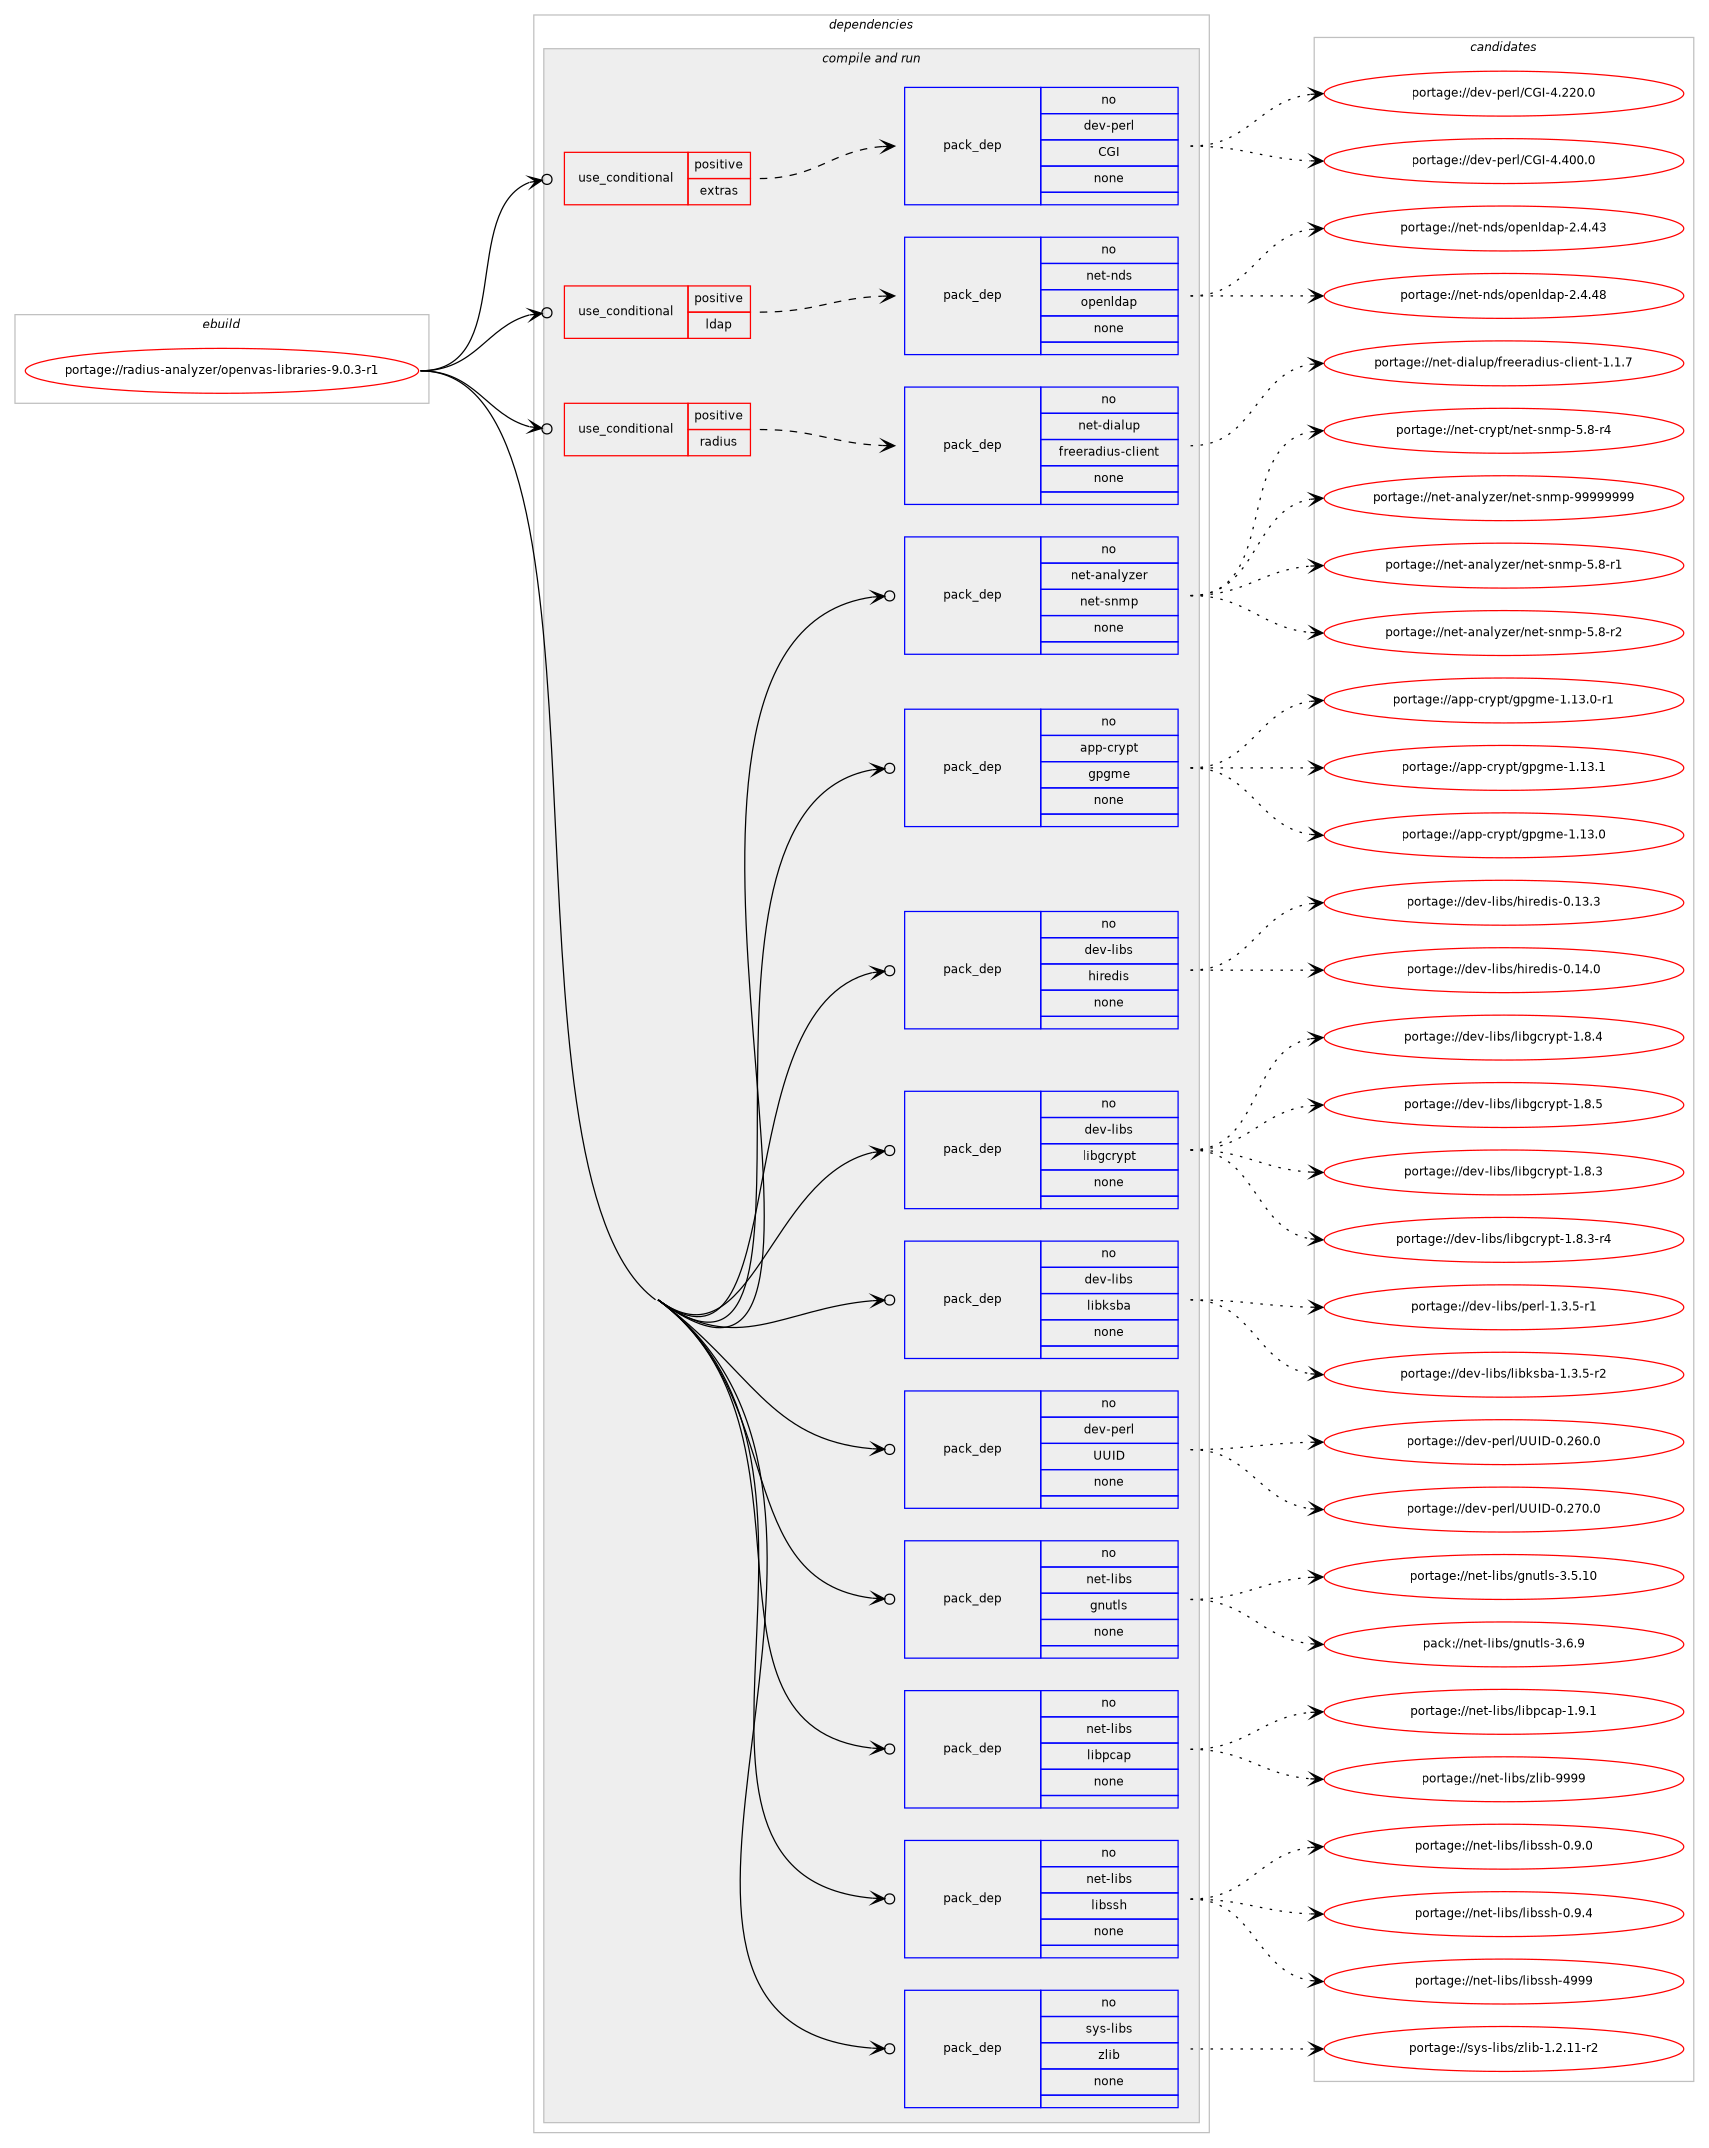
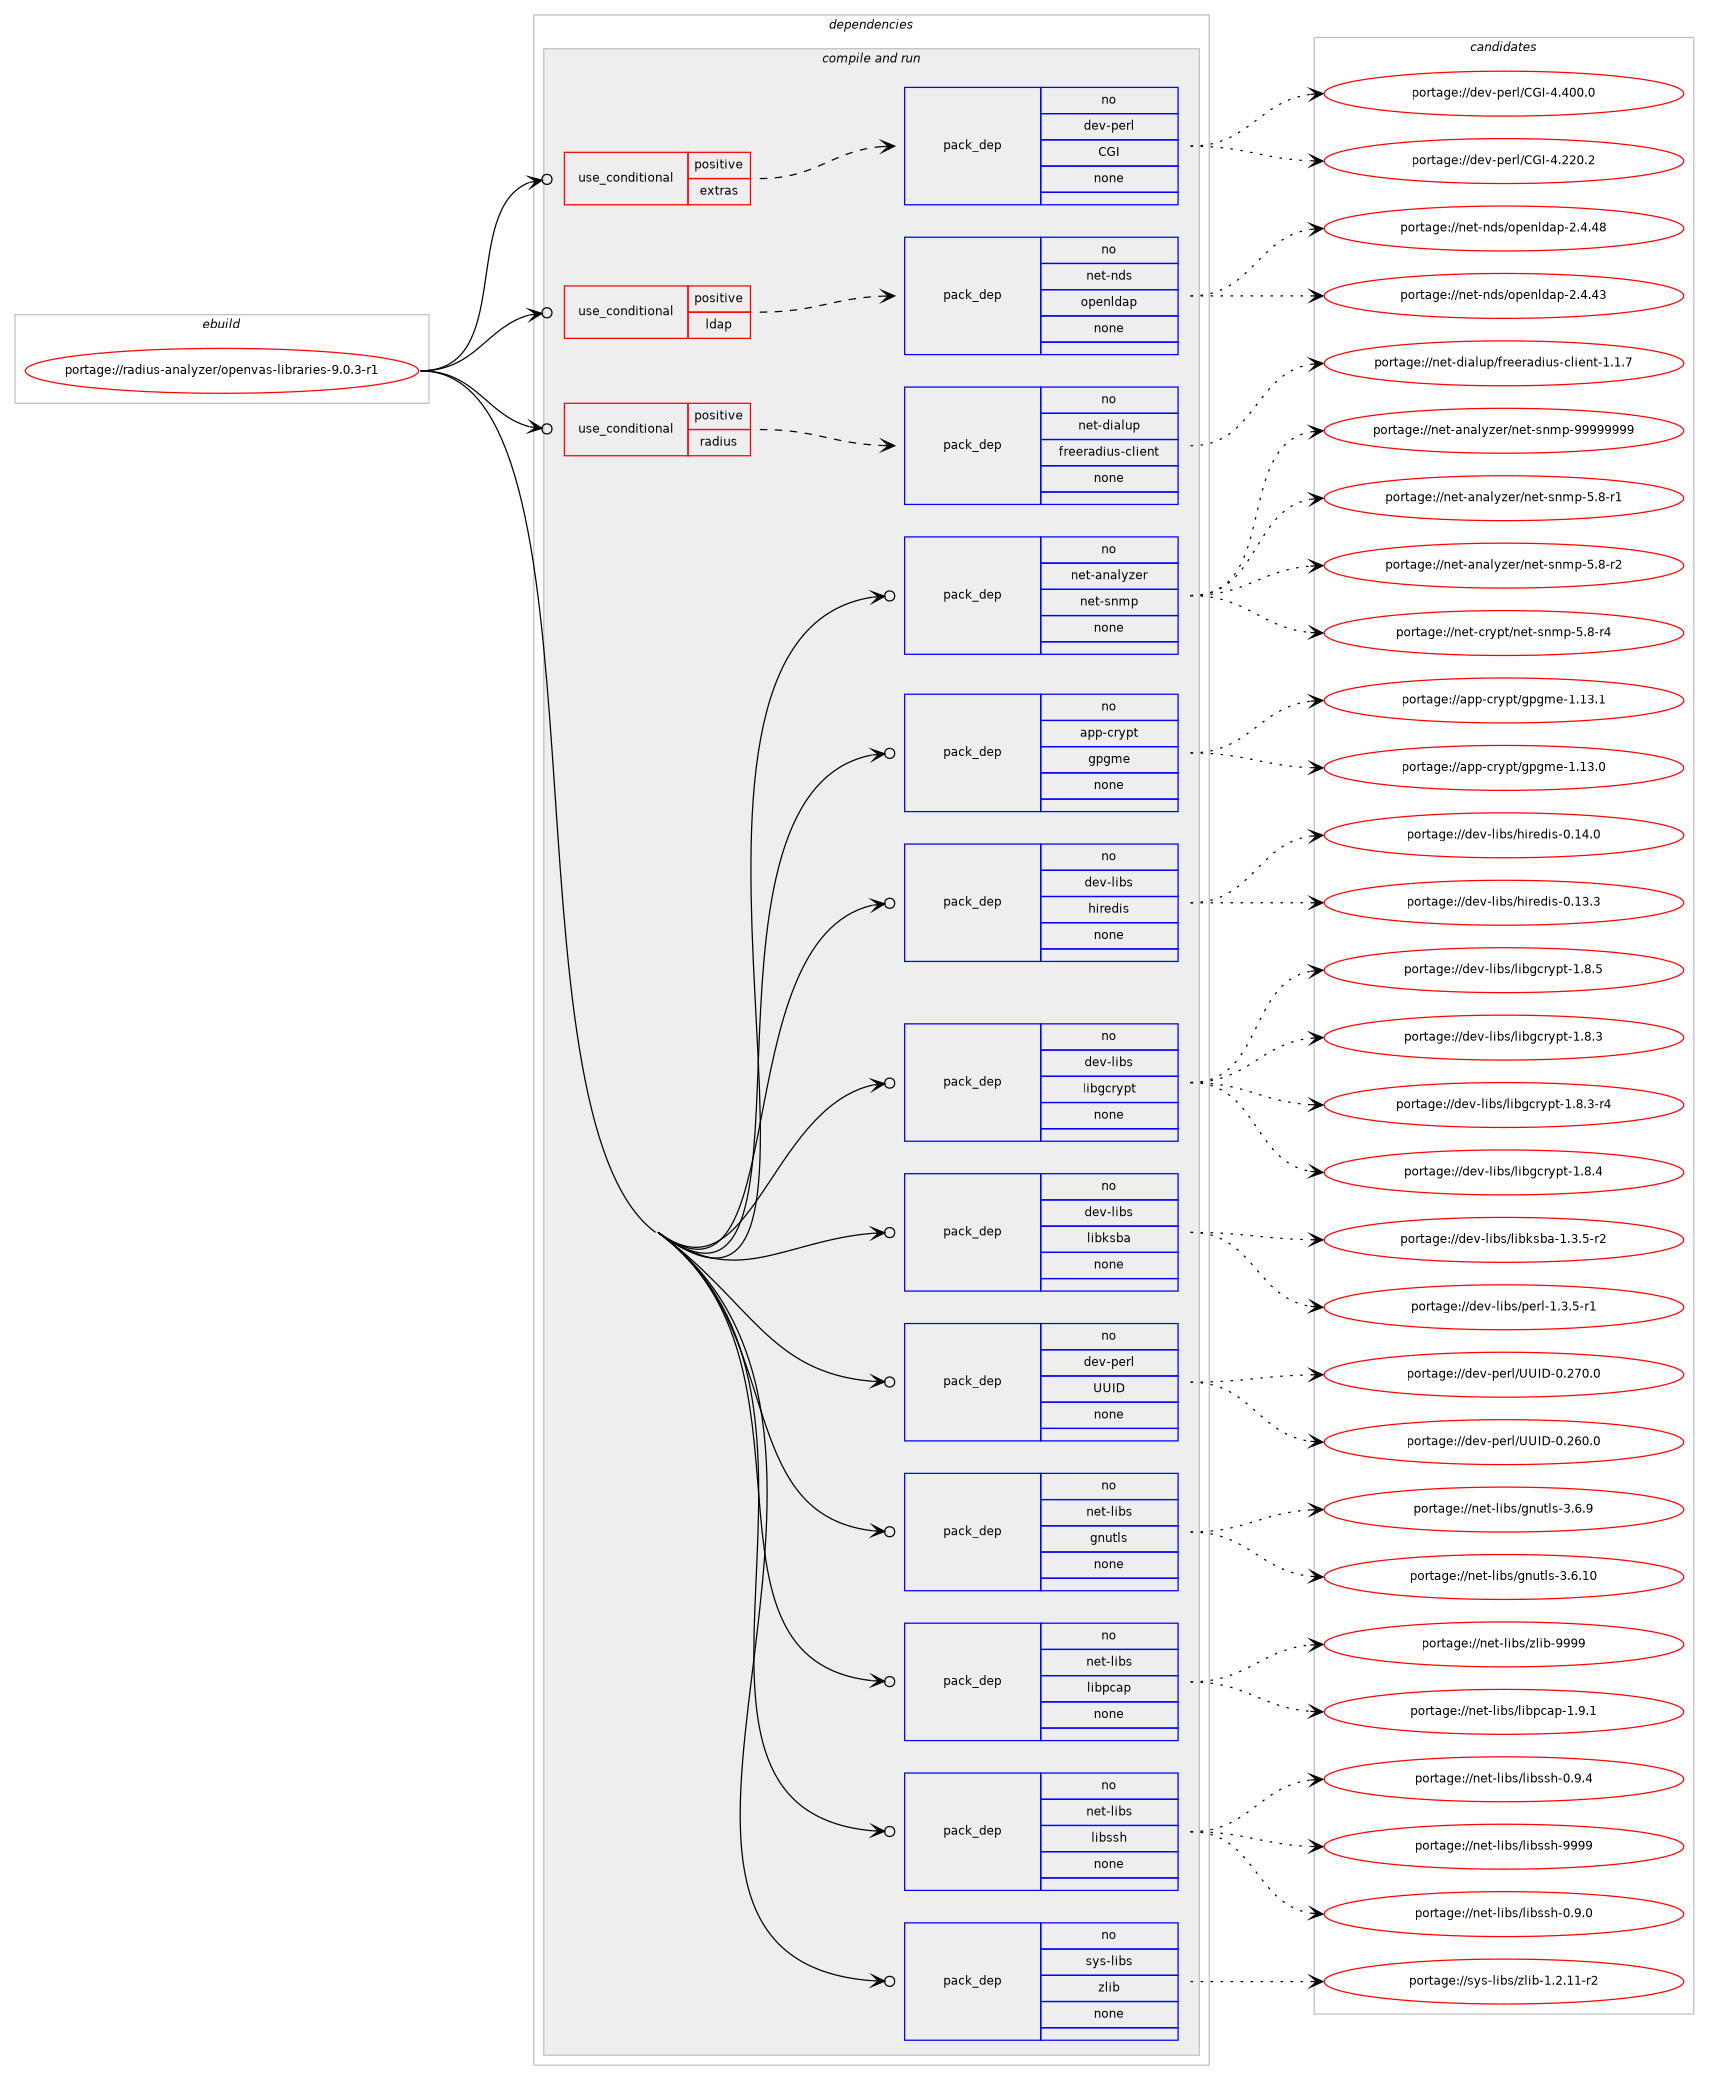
node "portage://dev-perl/CGI-4.220.0": label "portage://dev-perl/CGI-4.220.0" -> "portage://dev-perl/CGI-4.220.2"
node "portage://app-crypt/gpgme-1.13.0-r1": removed
node "portage://net-libs/gnutls-3.5.10": label "portage://net-libs/gnutls-3.5.10" -> "portage://net-libs/gnutls-3.6.10"
node "pack://net-libs/gnutls-3.6.9": label "pack://net-libs/gnutls-3.6.9" -> "portage://net-libs/gnutls-3.6.9"
node "portage://net-libs/libssh-4999": label "portage://net-libs/libssh-4999" -> "portage://net-libs/libssh-9999"
